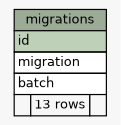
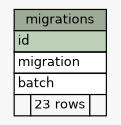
node "migrations": text "13 rows" -> "23 rows"
